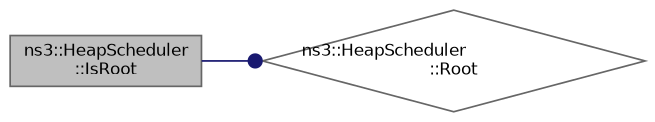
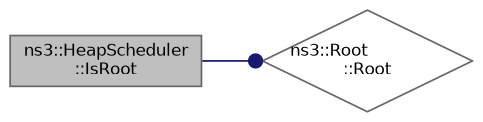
node "ns3::HeapScheduler ::Root": label "ns3::HeapScheduler ::Root" -> "ns3::Root ::Root"
